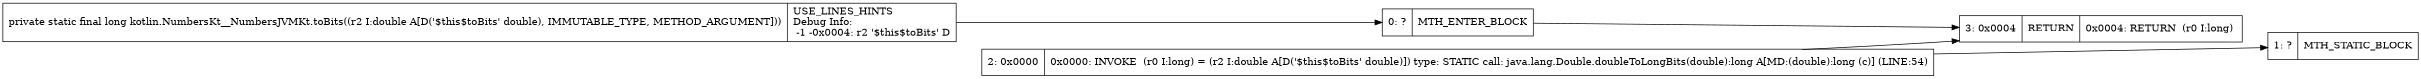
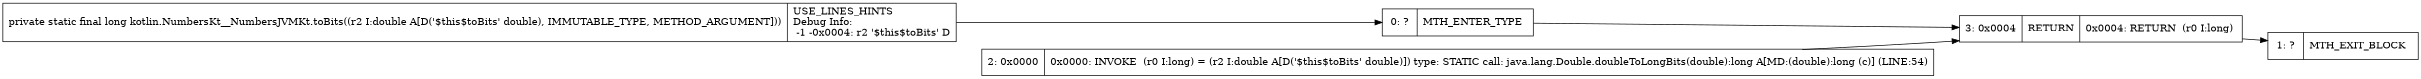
node "0: ?": text "MTH_ENTER_BLOCK" -> "MTH_ENTER_TYPE"
node "1: ?": text "MTH_STATIC_BLOCK" -> "MTH_EXIT_BLOCK"
edge "2: 0x0000" -> "1: ?": now "3: 0x0004" -> "1: ?"
